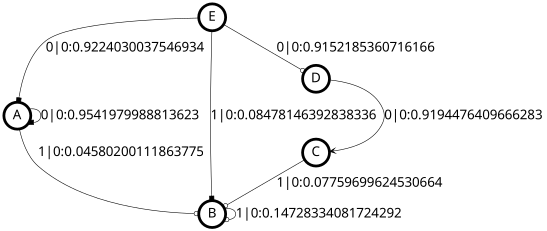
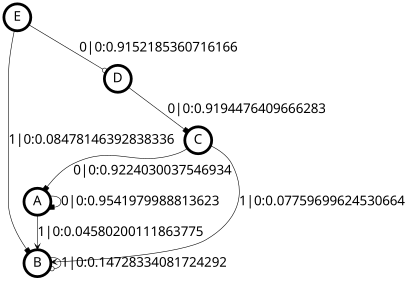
edge "E" -> "A": now "C" -> "A"
edge "D" -> "C": arrowhead vee -> box
edge "C" -> "B": arrowhead odot -> vee
edge "A" -> "B": arrowhead odot -> vee
